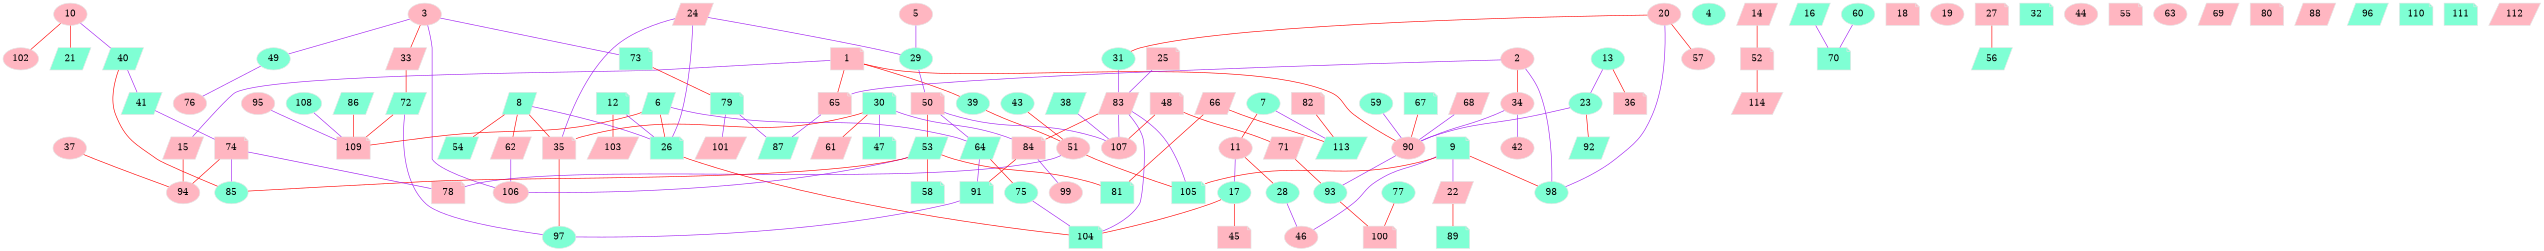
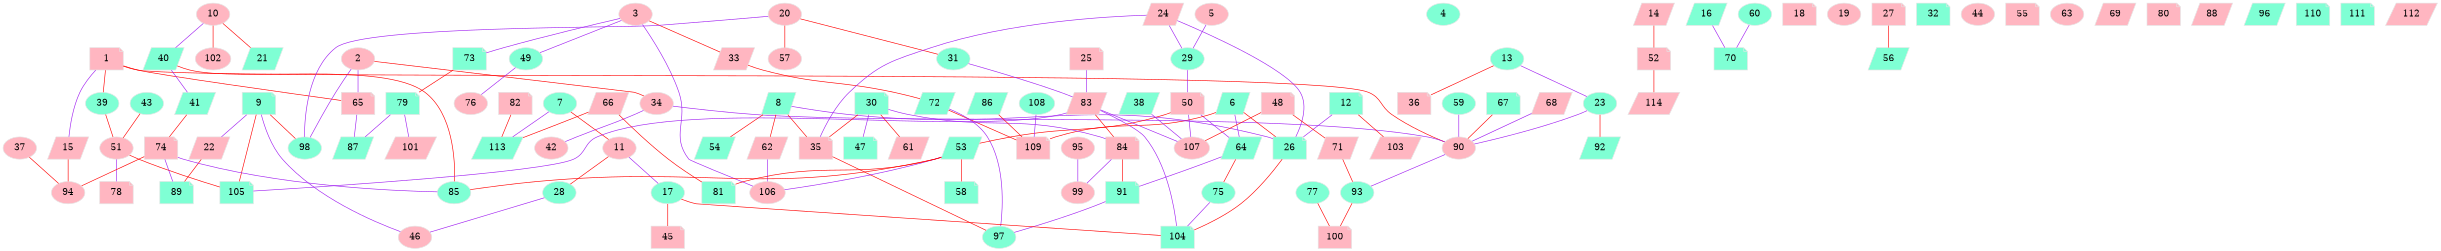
edge "41" -- "74": color purple -> red
edge "95" -- "109": now "95" -- "99"
edge "74" -- "78": now "74" -- "89"
